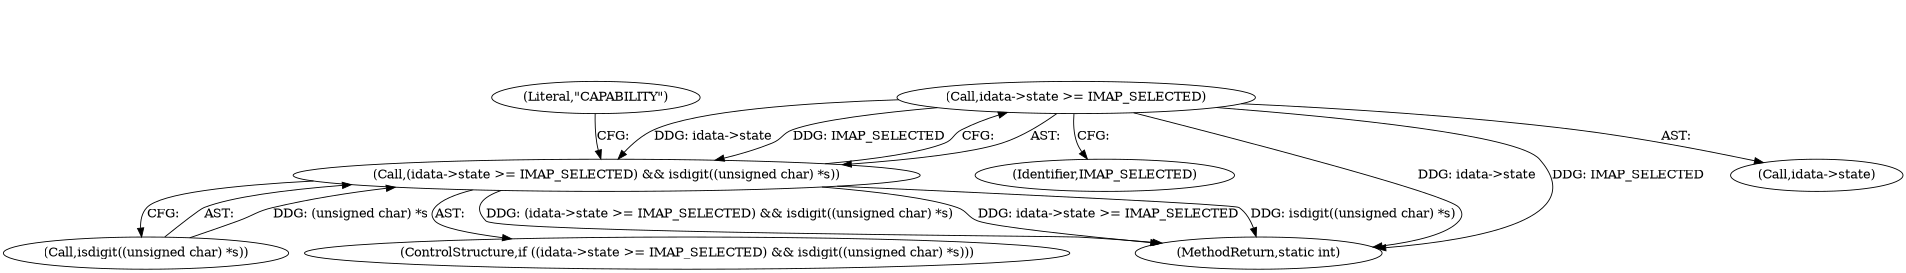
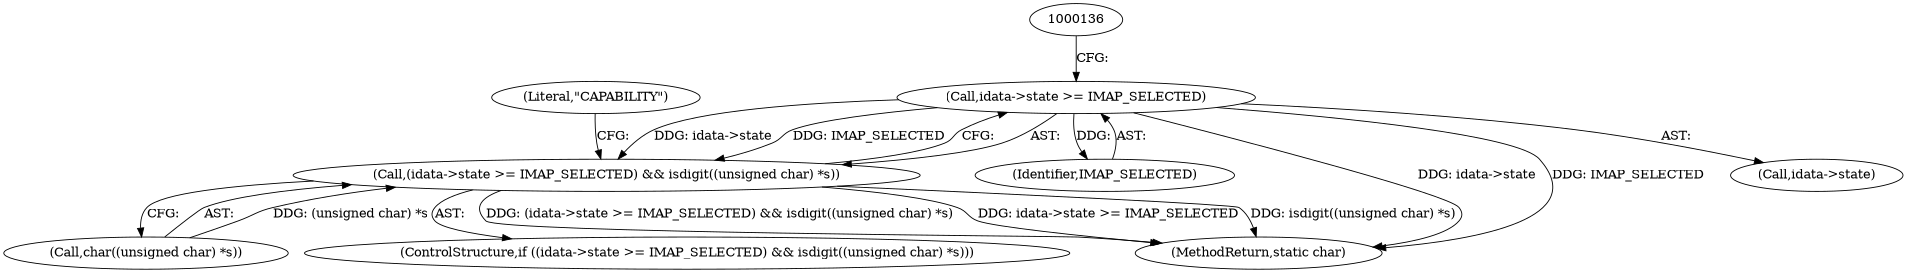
node "1000136": added
edge "(Call,idata->state >= IMAP_SELECTED)" -> "(Identifier,IMAP_SELECTED)": label "CFG: " -> "DDG: "
edge "(Identifier,IMAP_SELECTED)" -> "(Call,idata->state >= IMAP_SELECTED)": added, label "AST:"
node "(Call,isdigit((unsigned char) *s))": label "(Call,isdigit((unsigned char) *s))" -> "(Call,char((unsigned char) *s))"
node "(MethodReturn,static int)": label "(MethodReturn,static int)" -> "(MethodReturn,static char)"
